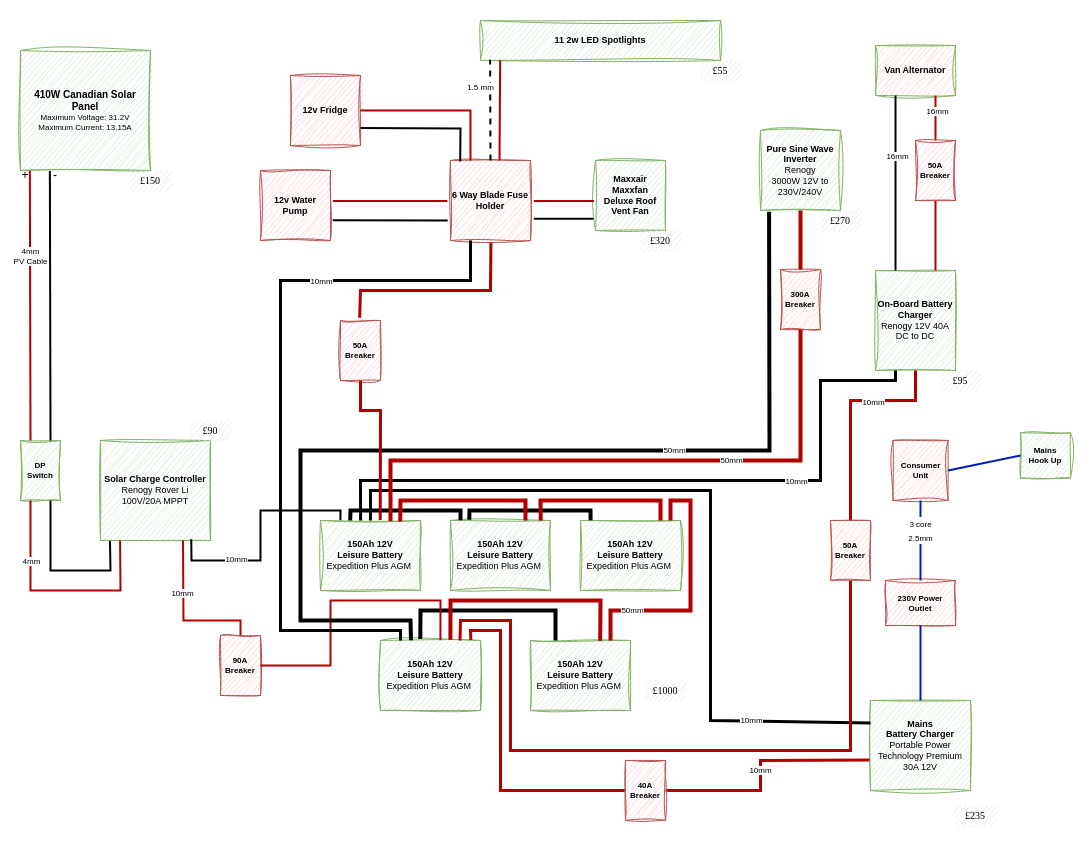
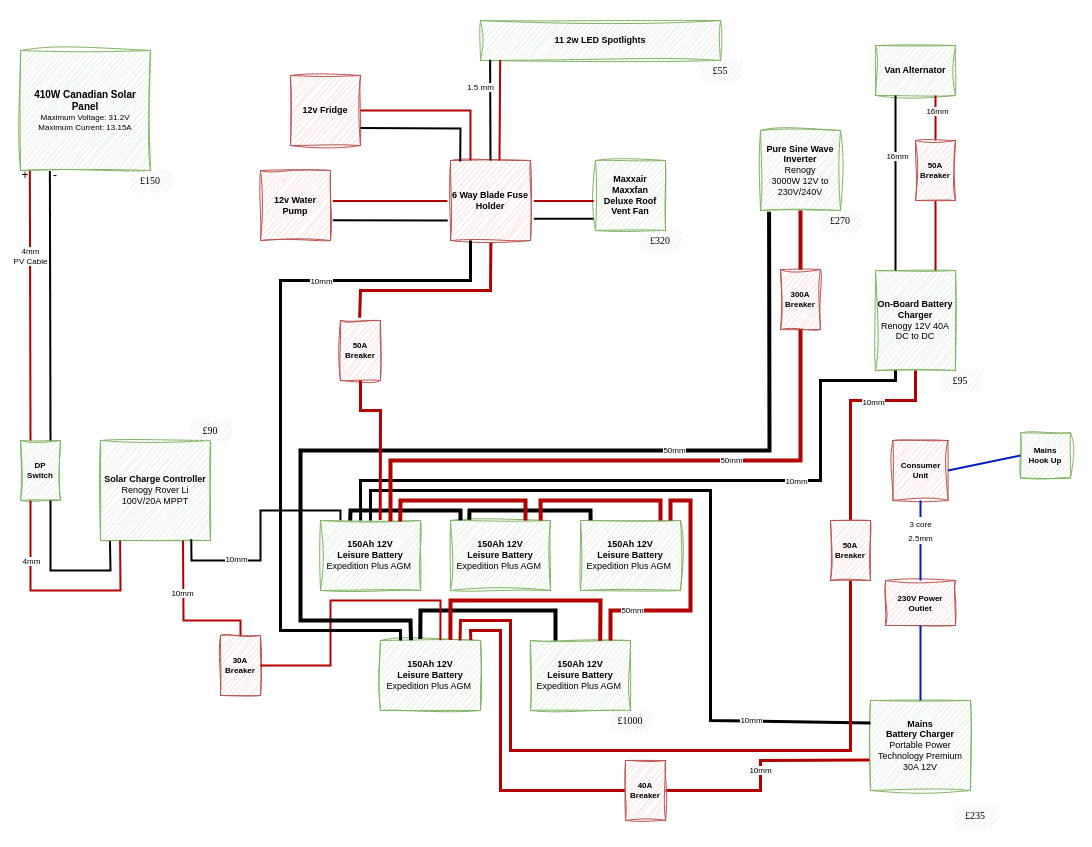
node "Van Alternator": fillcolor #f8cecc -> #d5e8d4
edge "11 2w LED Spotlights" -- "6 Way Blade Fuse Holder": style dashed -> solid
node "90A Breaker": label "90A Breaker" -> "30A Breaker"
node "£1000": moved (666, 691) -> (631, 721)
